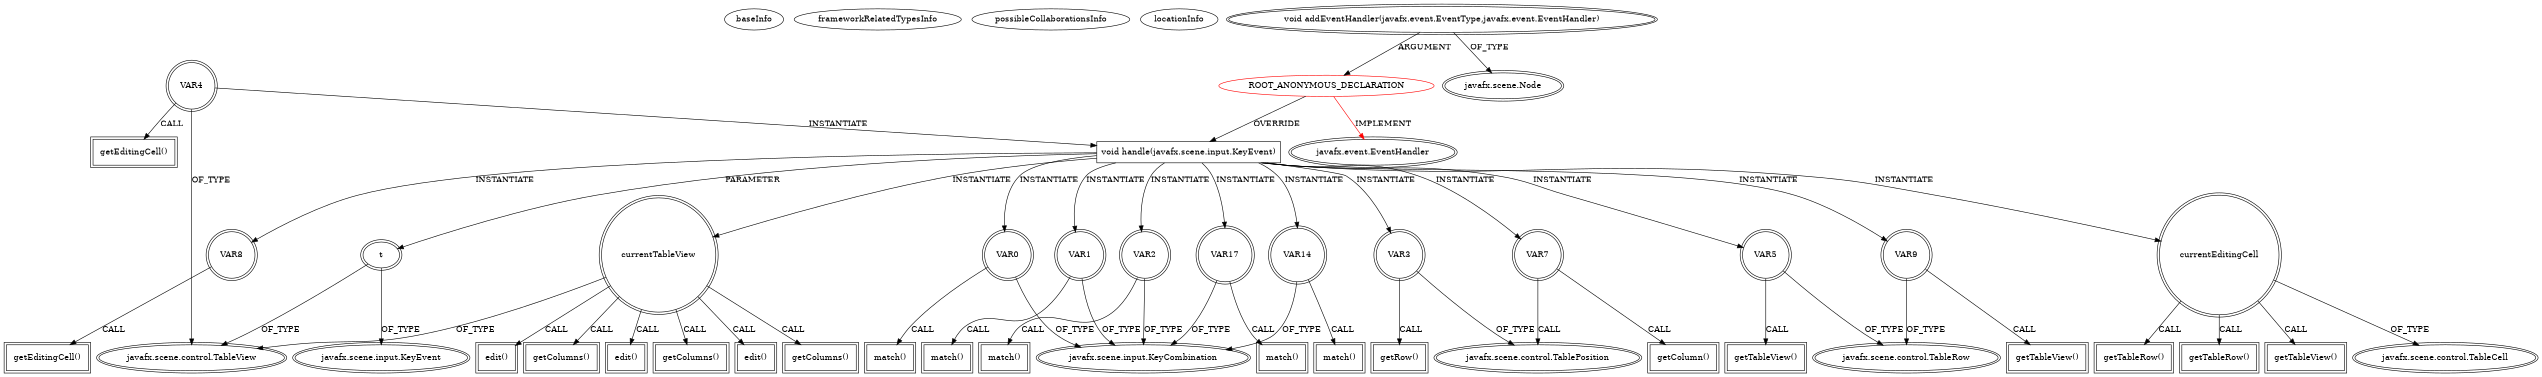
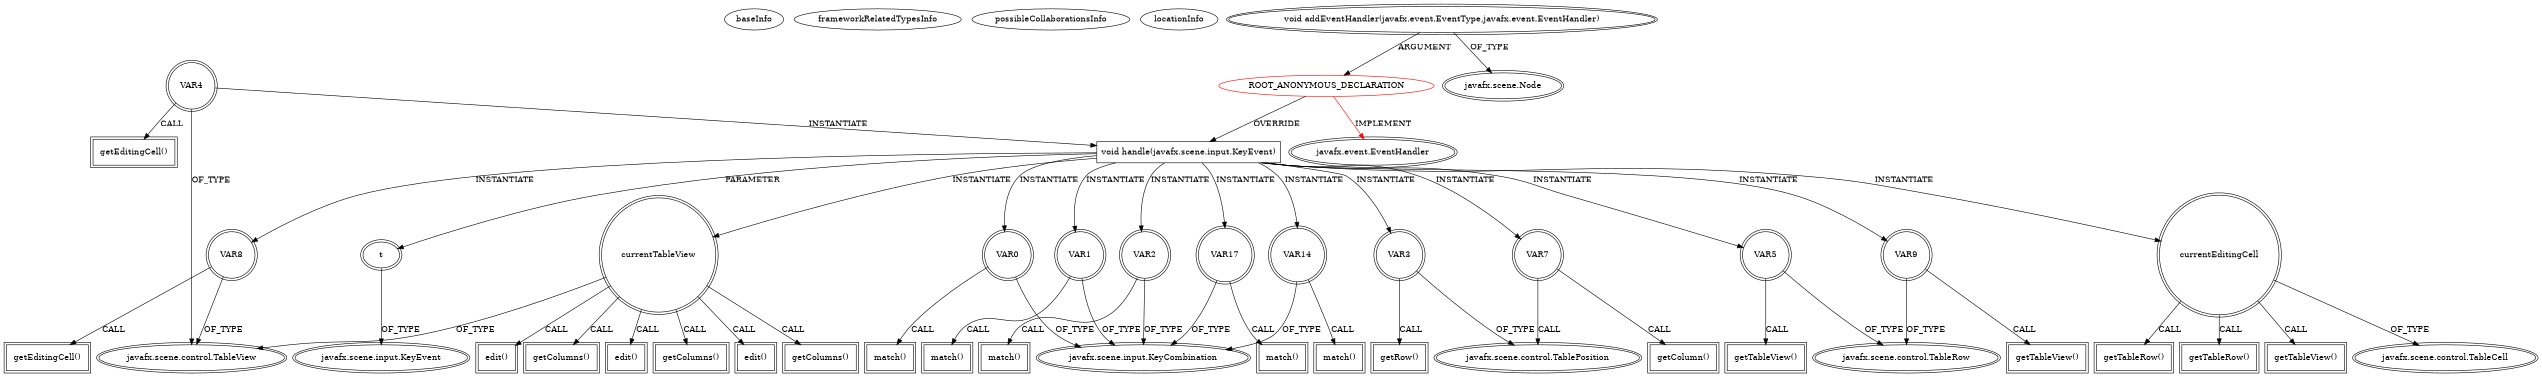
edge "t" -> "javafx.scene.control.TableView": now "VAR8" -> "javafx.scene.control.TableView"
